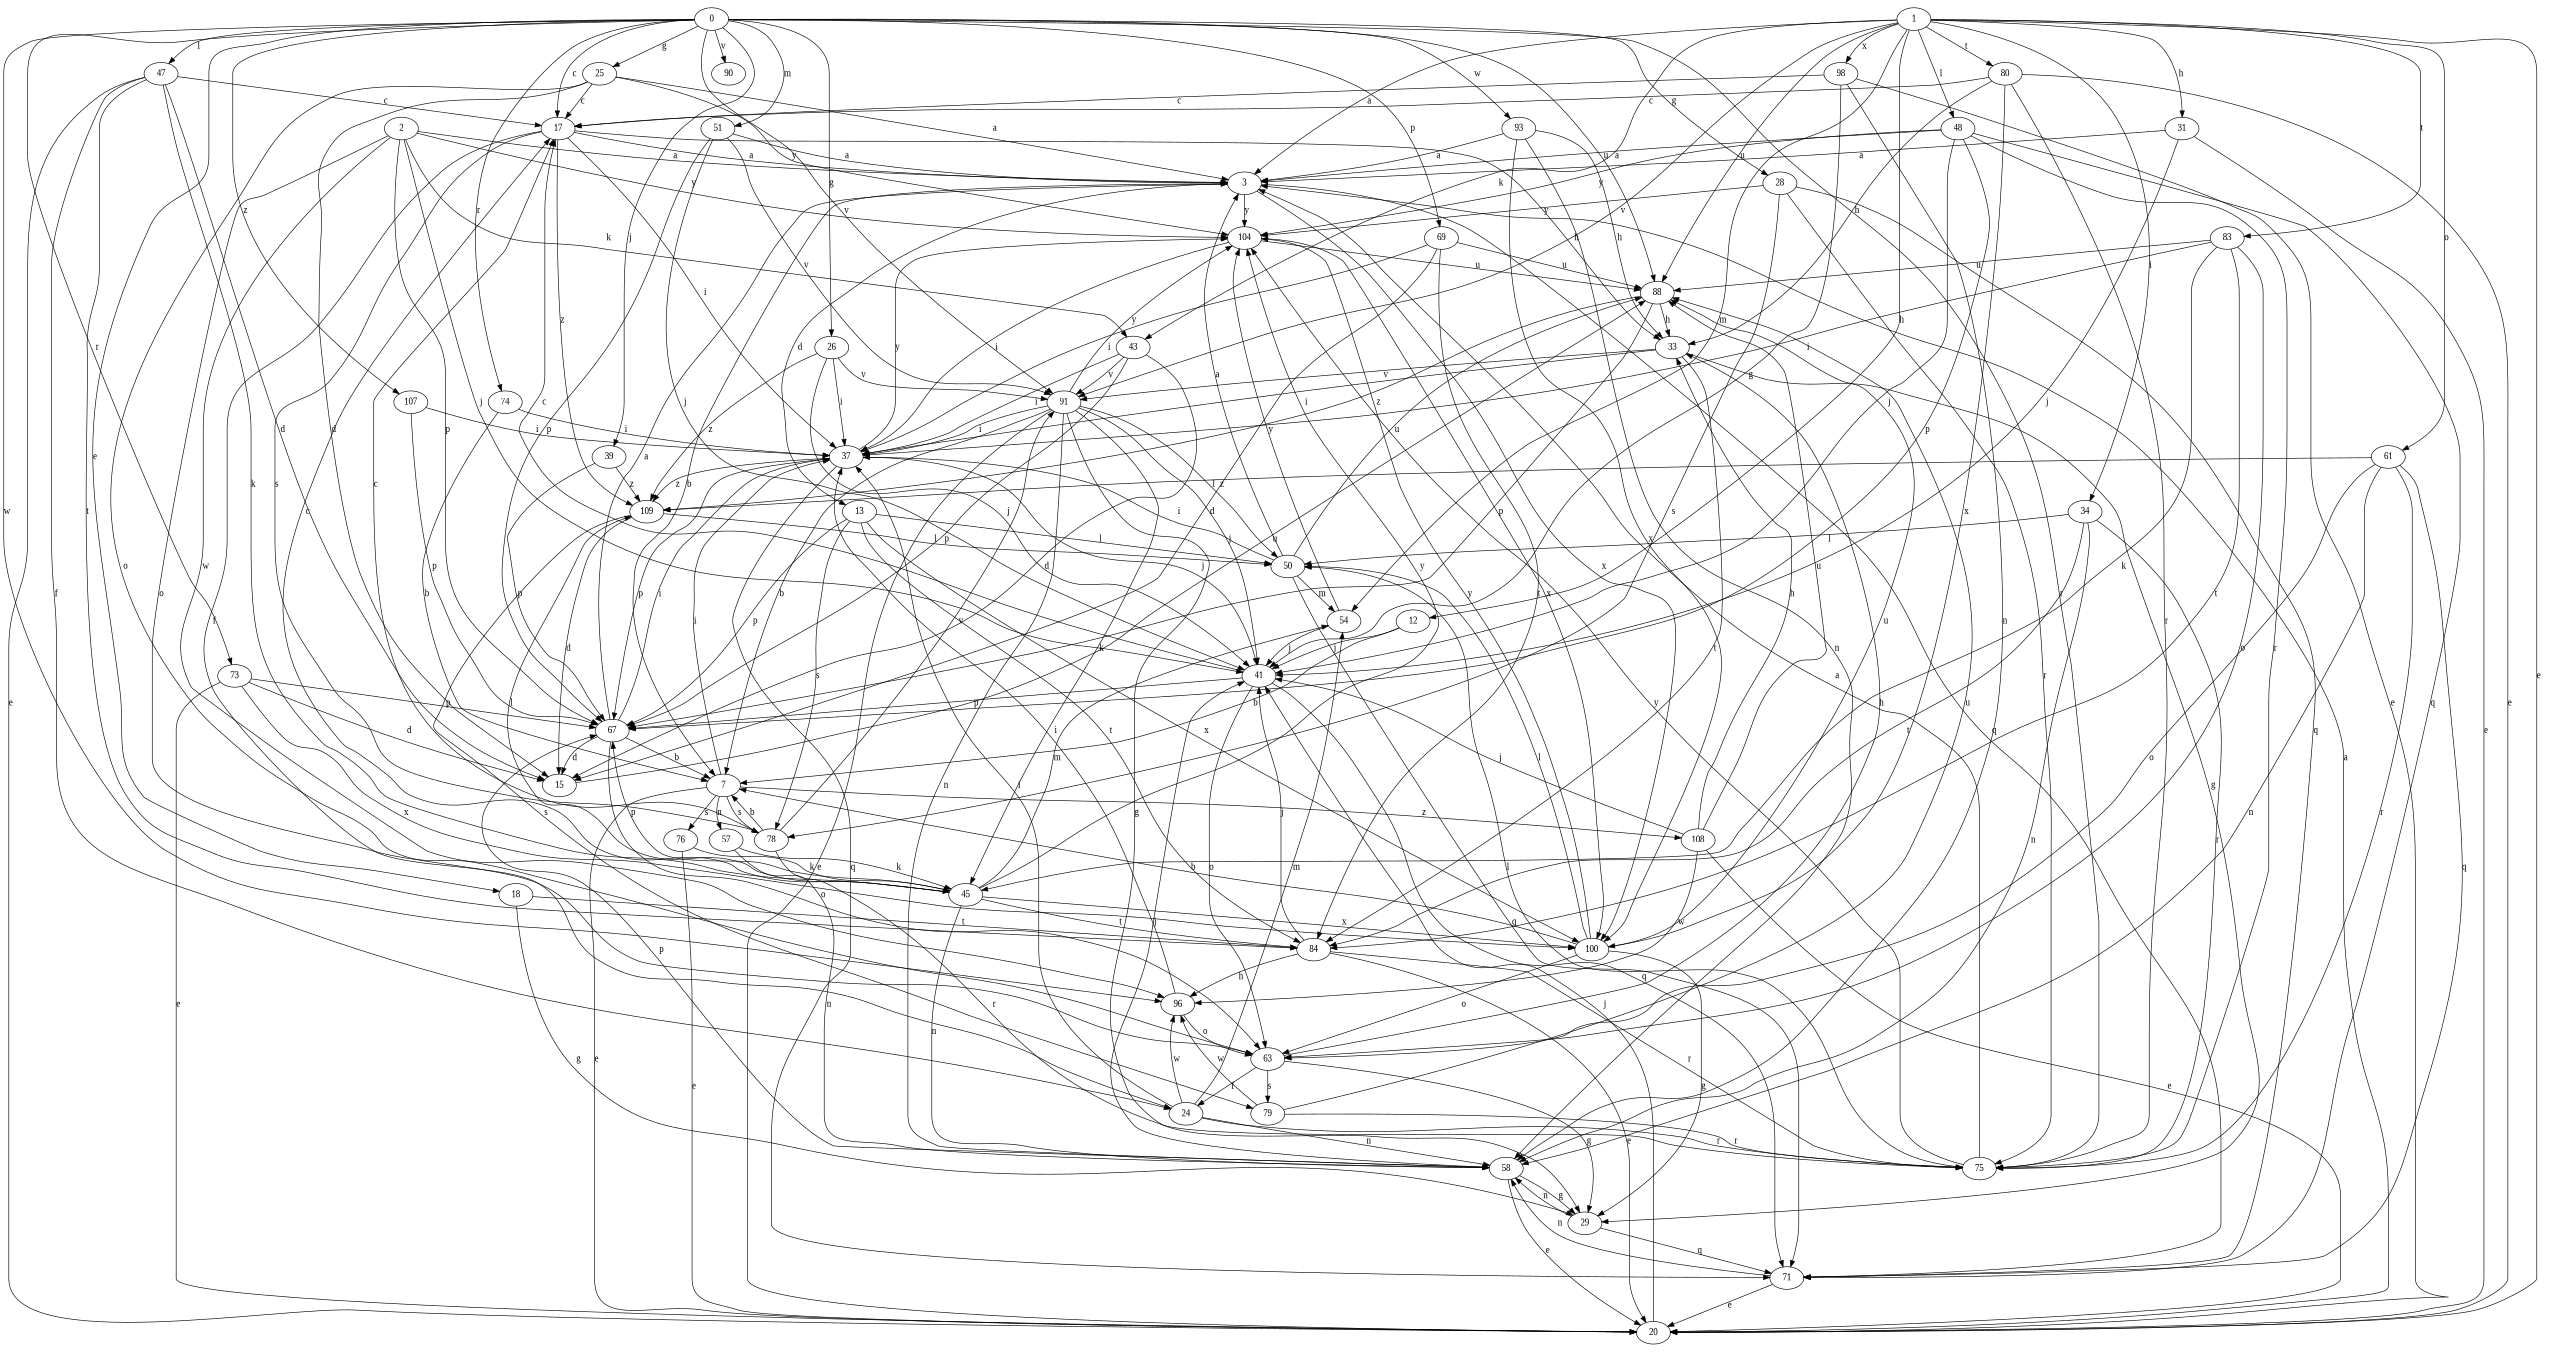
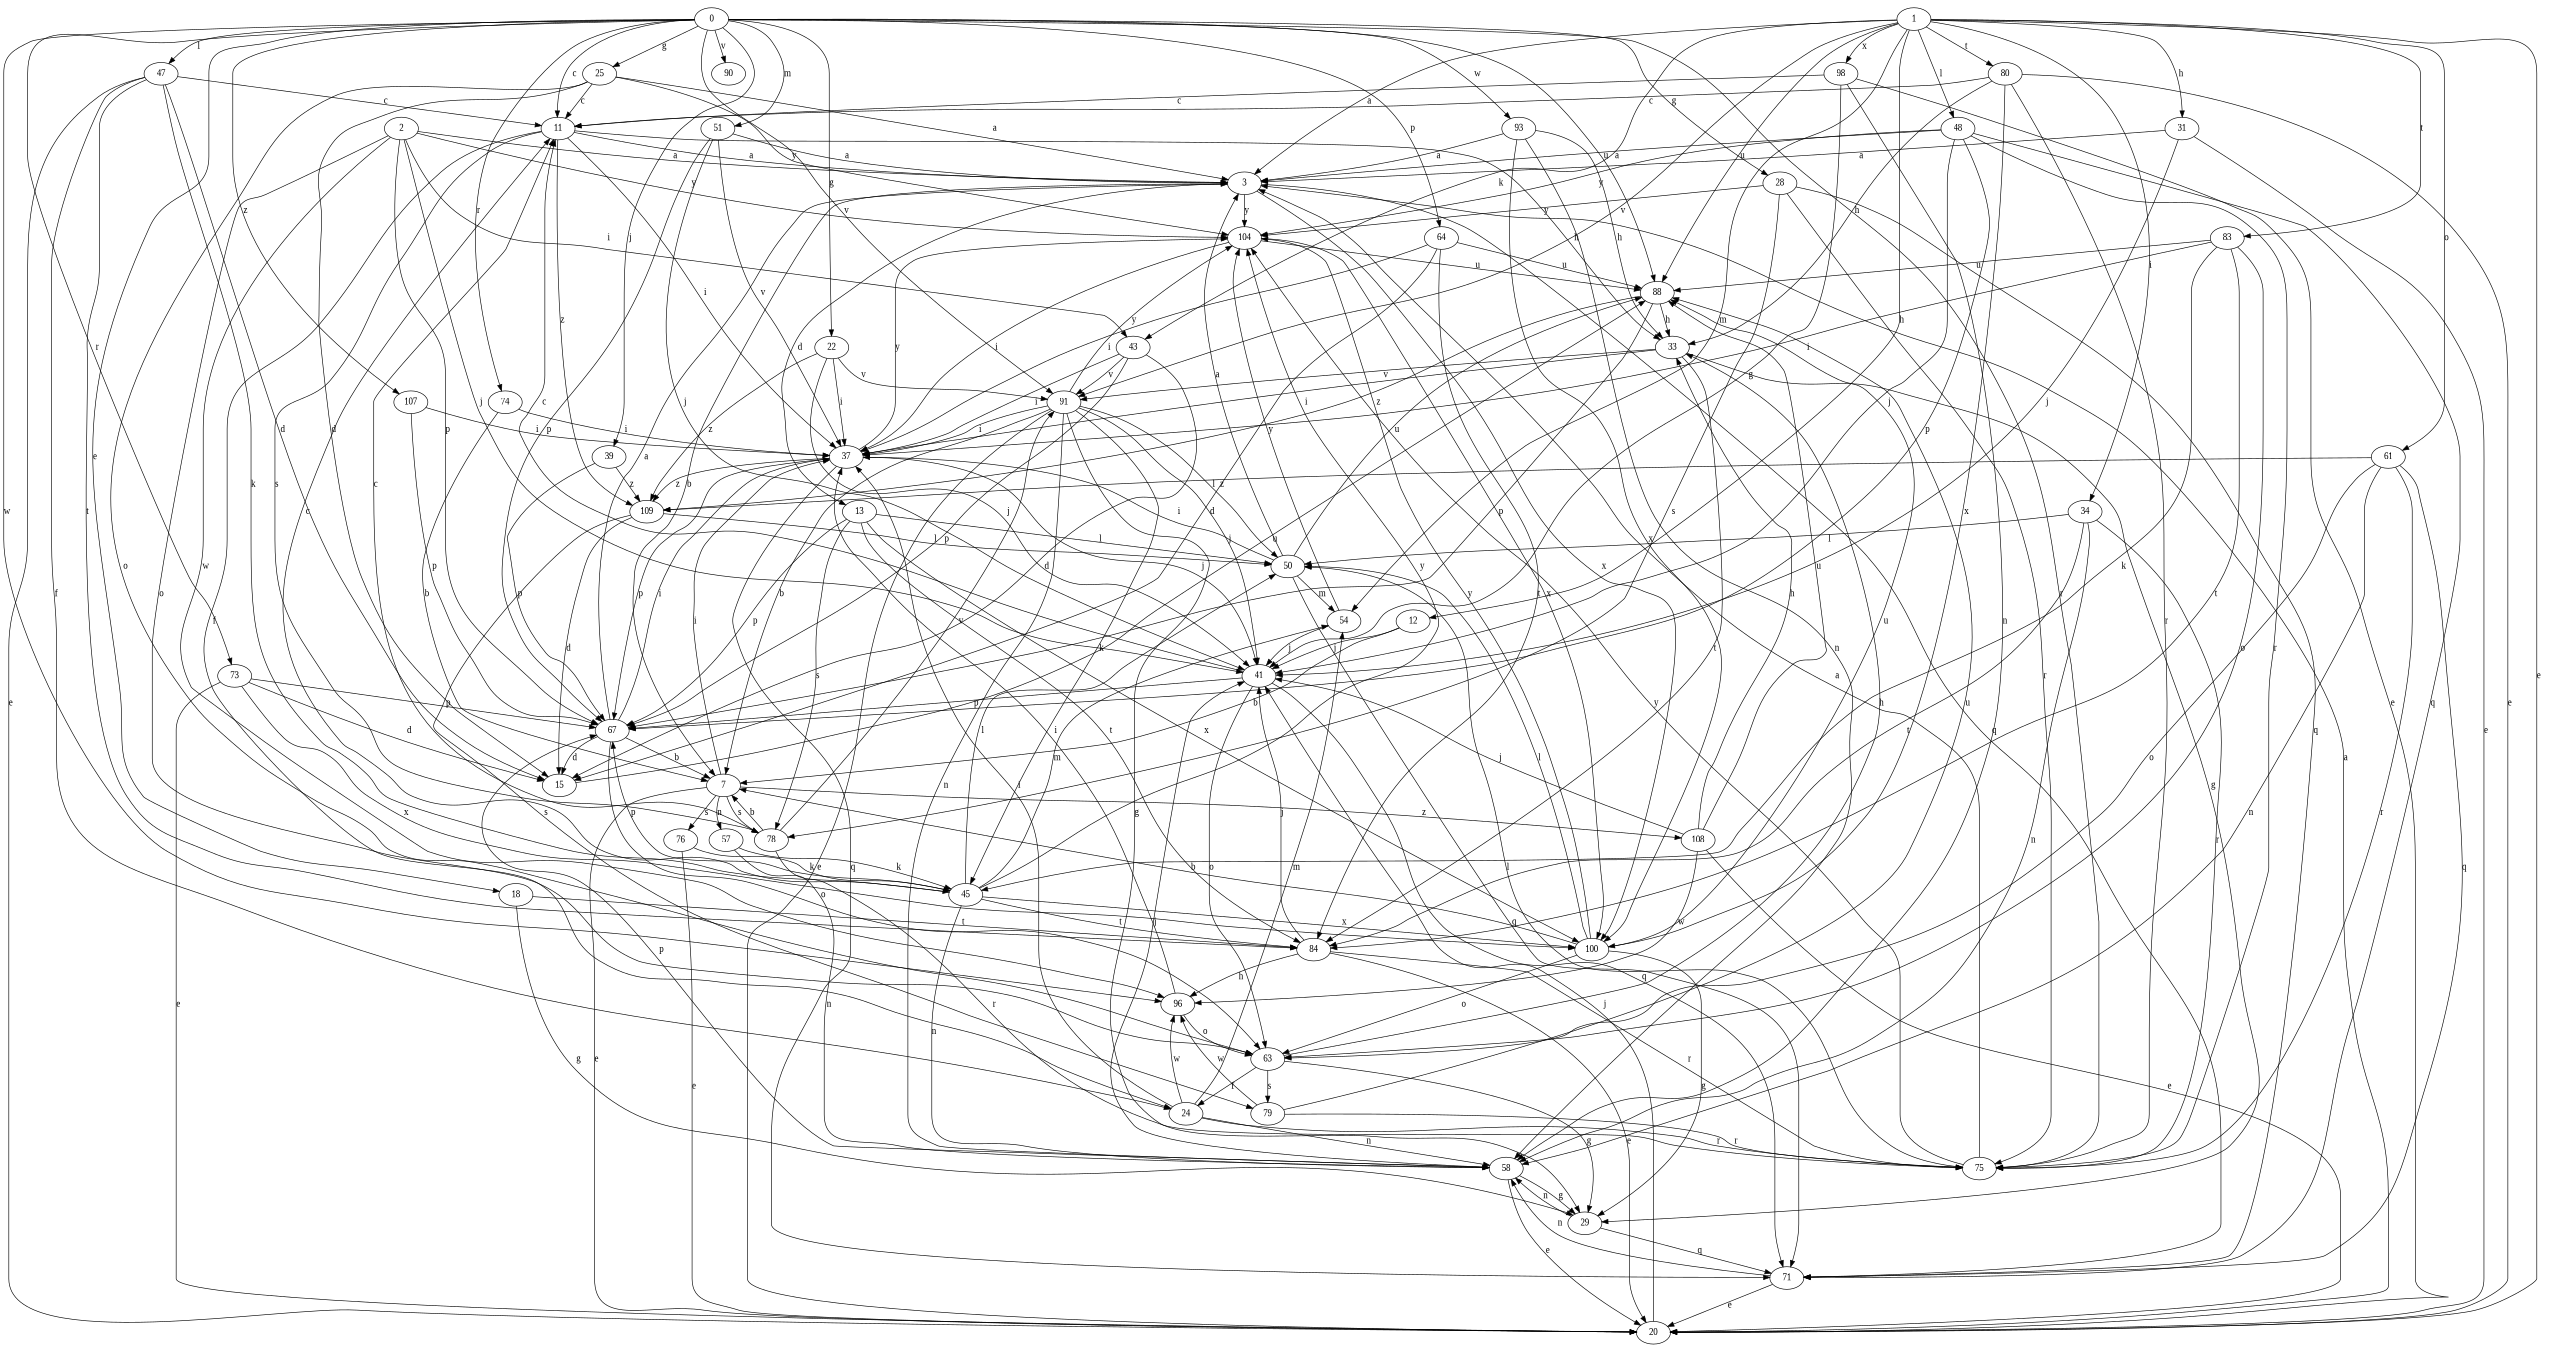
node "17": label "17" -> "11"
edge "2" -> "43": label "k" -> "i"
node "69": label "69" -> "64"
edge "51" -> "91": now "51" -> "37"
node "26": label "26" -> "22"
edge "45" -> "109": now "45" -> "50"
